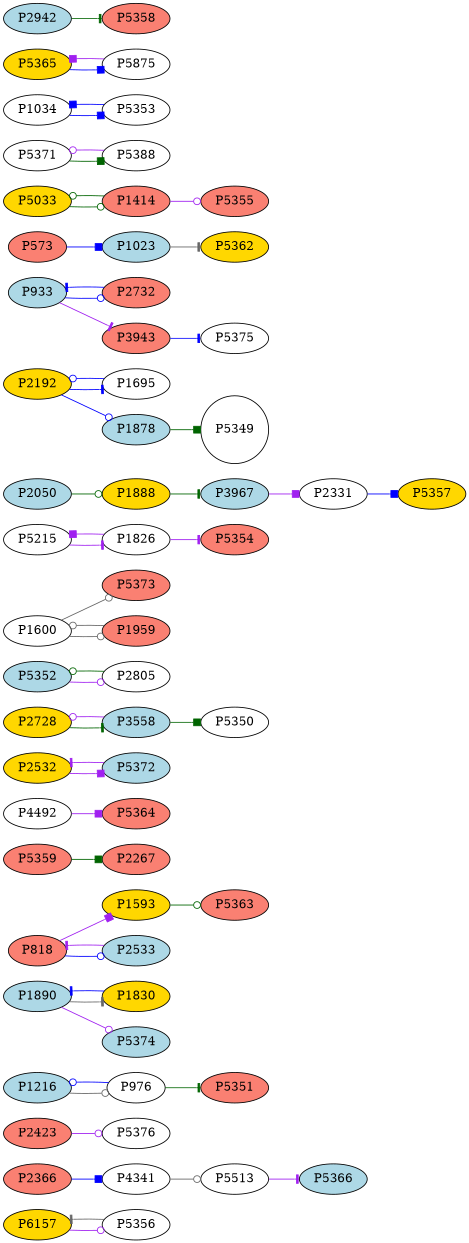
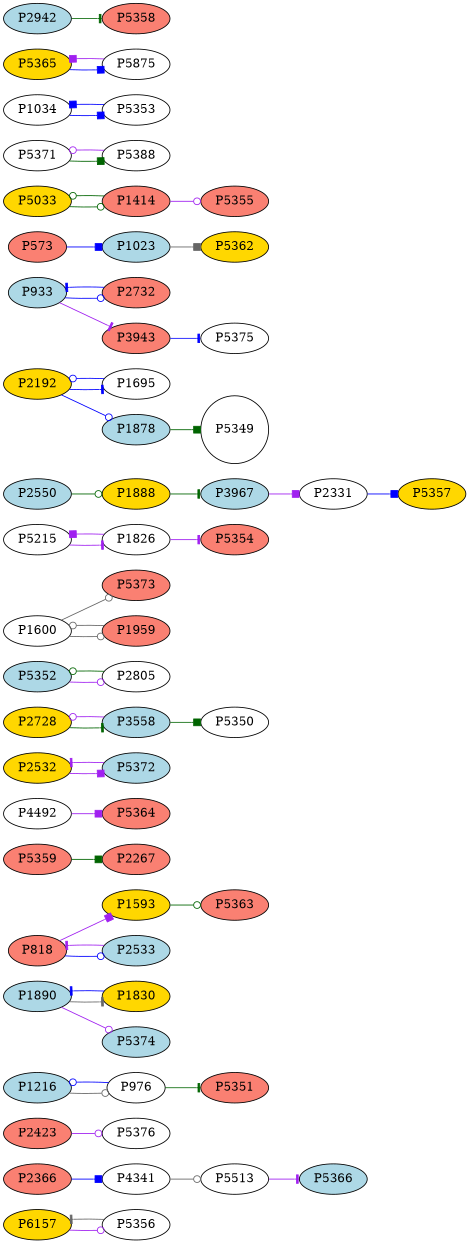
edge "P1023" -> "P5362": arrowhead tee -> box
node "P2050": label "P2050" -> "P2550"
